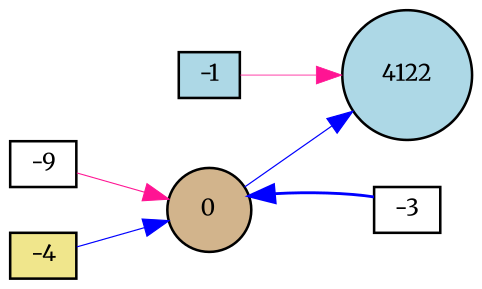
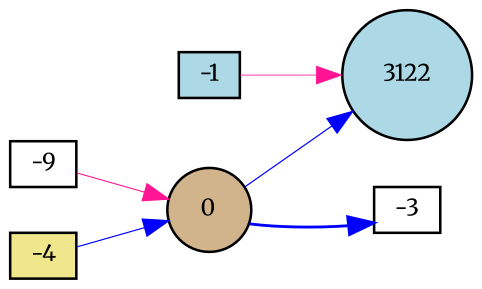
node "4122": label "4122" -> "3122"
edge "-3" -> "0": reversed
